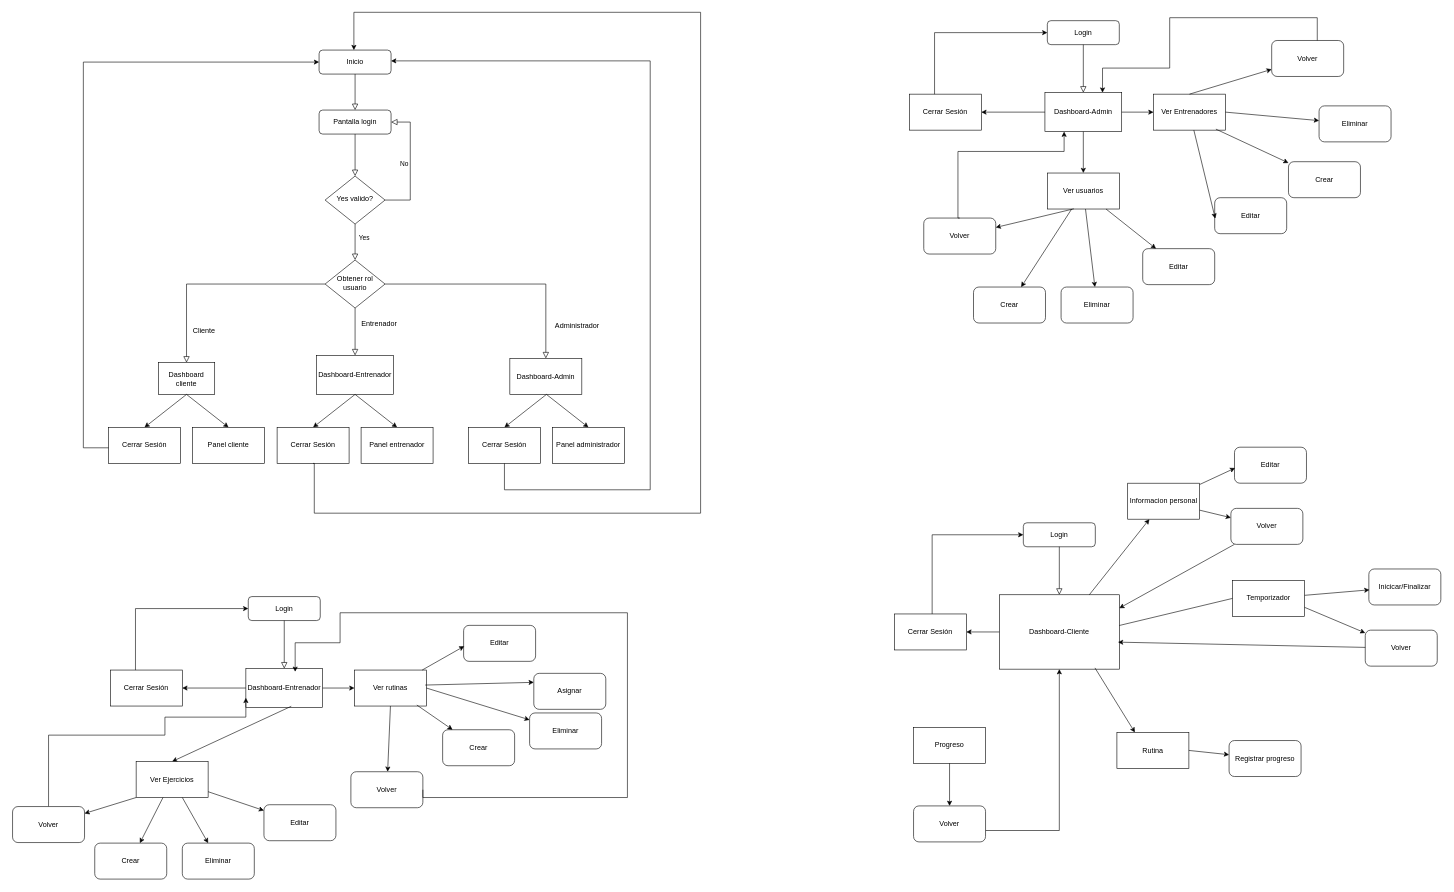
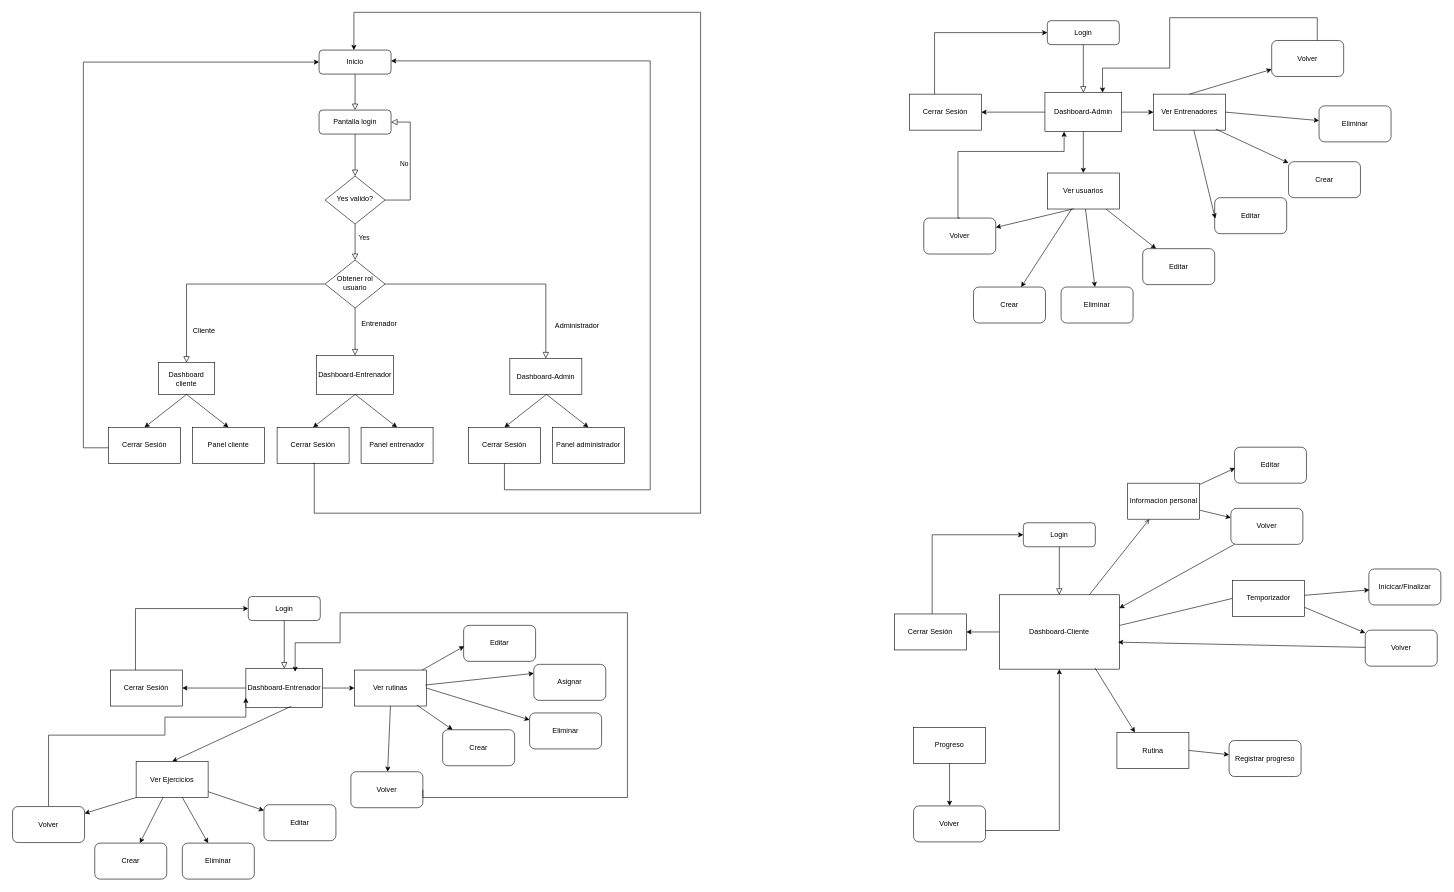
edge "Dashboard-Cliente" -> "Informacion personal": arrowhead classic -> open
node "Asignar": moved (570, 692) -> (570, 683)
